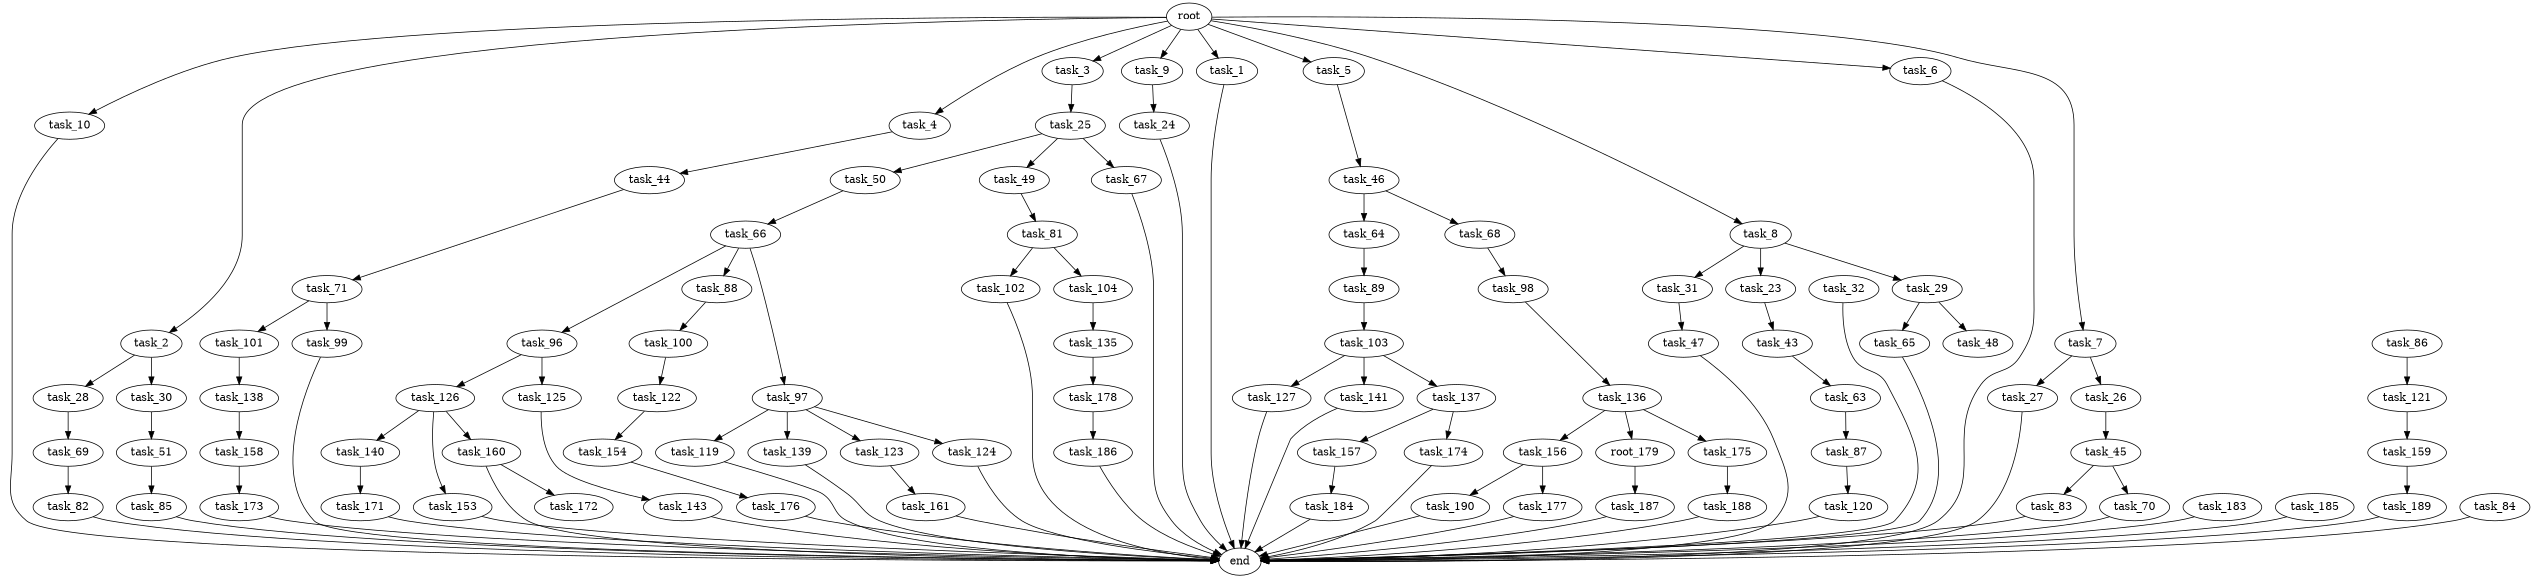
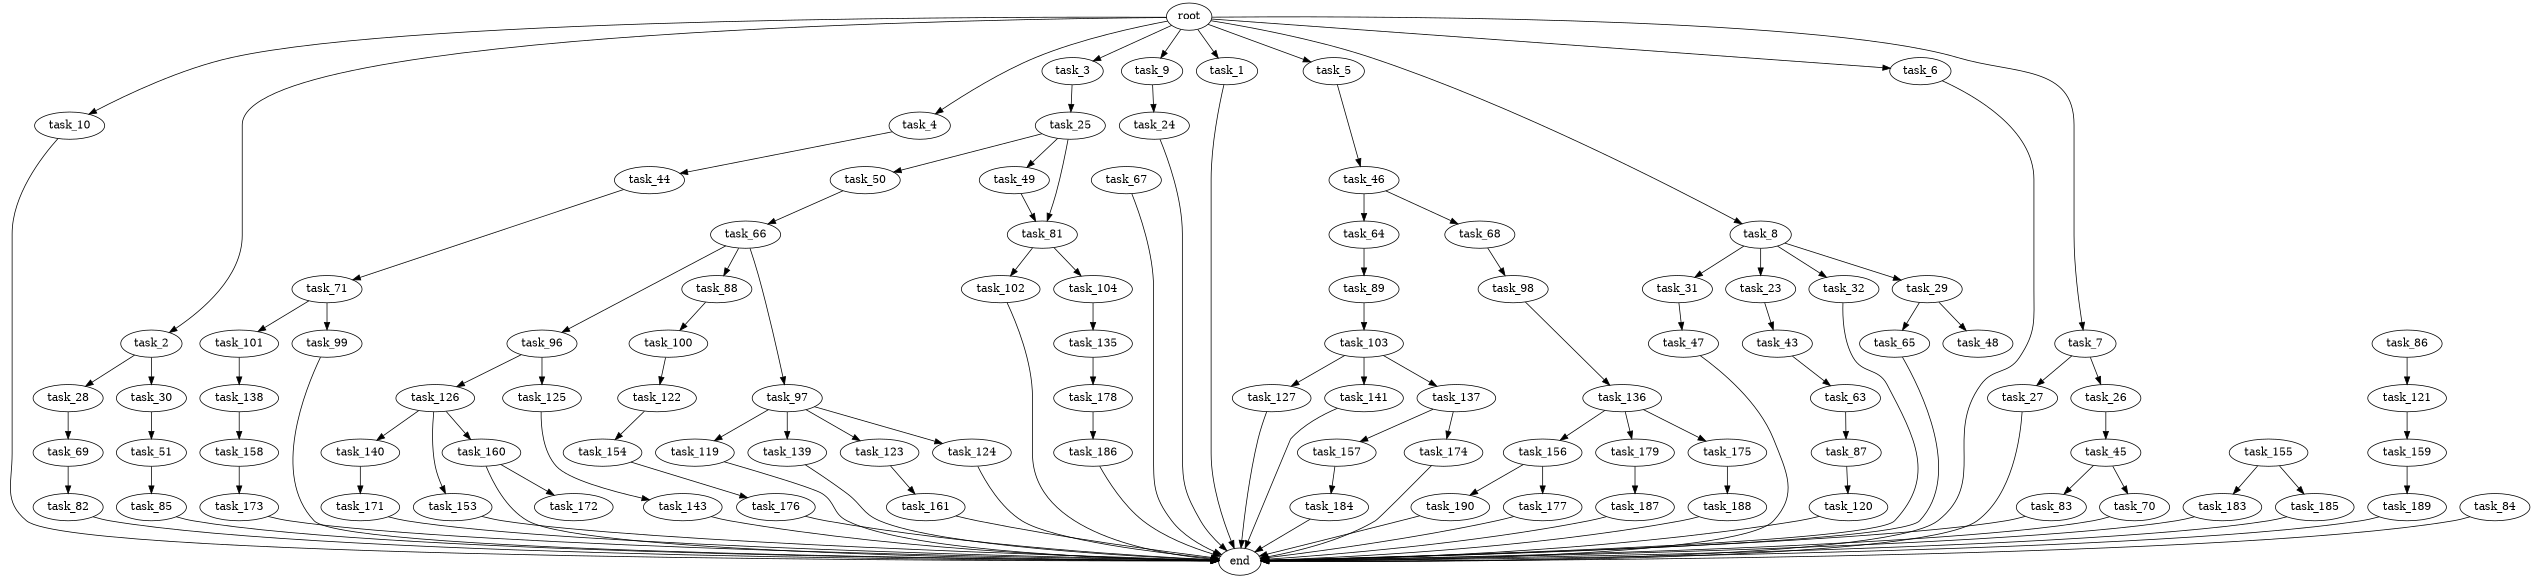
edge "task_25" -> "task_67": now "task_25" -> "task_81"
edge "task_8" -> "task_32": added
node "root_179": label "root_179" -> "task_179"
node "task_155": added
